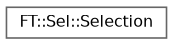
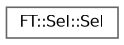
node "FT::Sel::Selection": label "FT::Sel::Selection" -> "FT::Sel::Sel"
